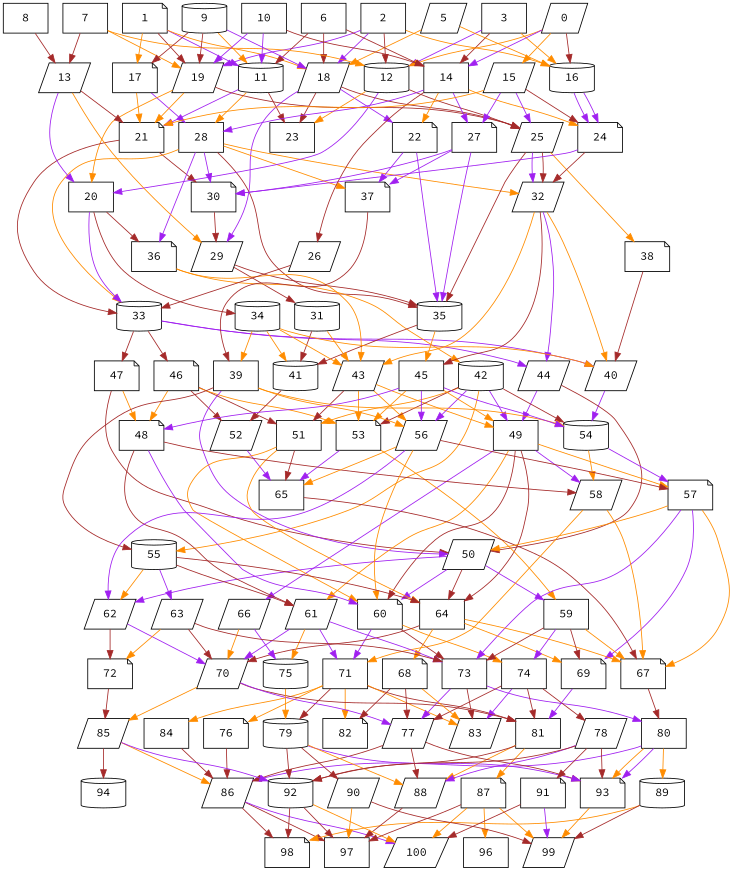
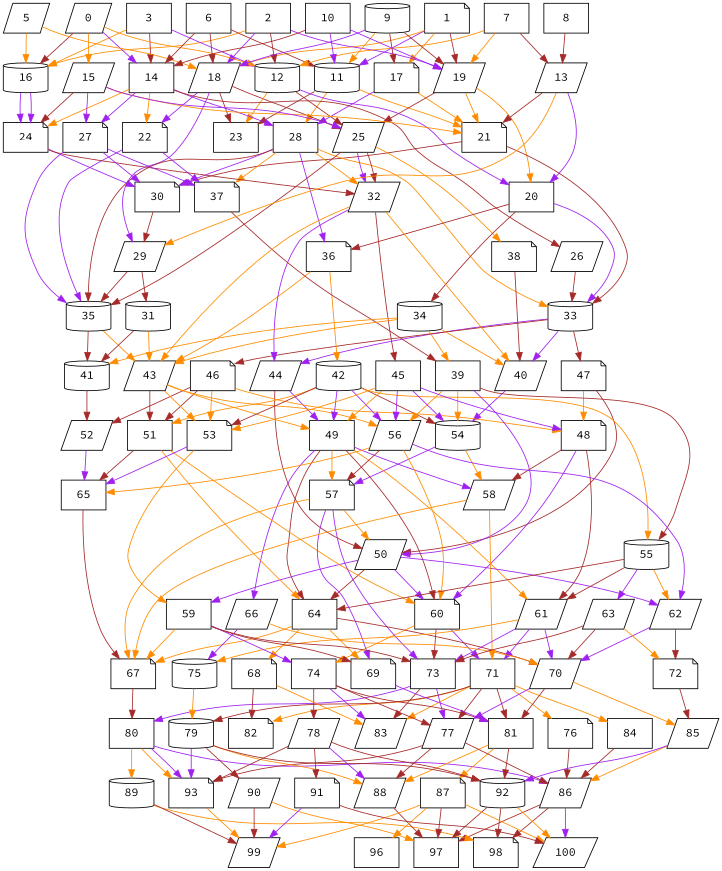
edge "11" -> "21": color purple -> darkorange
edge "35" -> "45": now "35" -> "43"
edge "68" -> "77": now "71" -> "77"
node "94": removed
